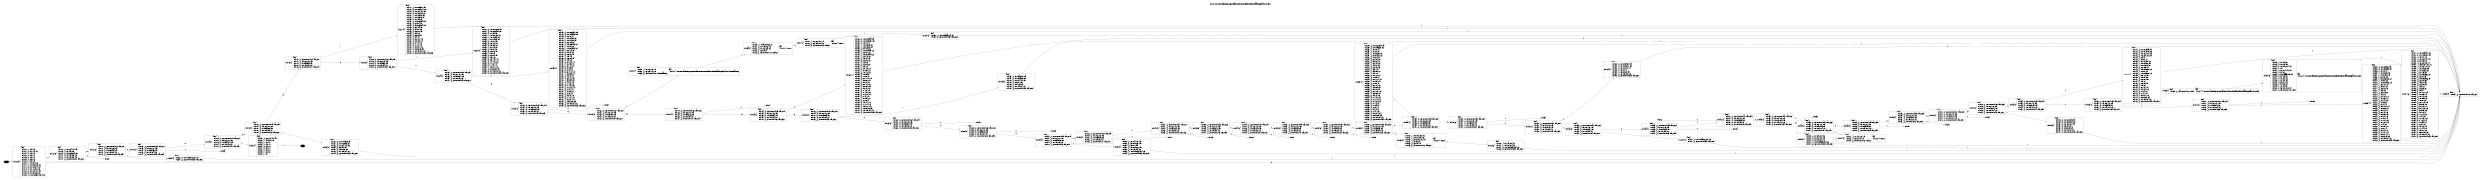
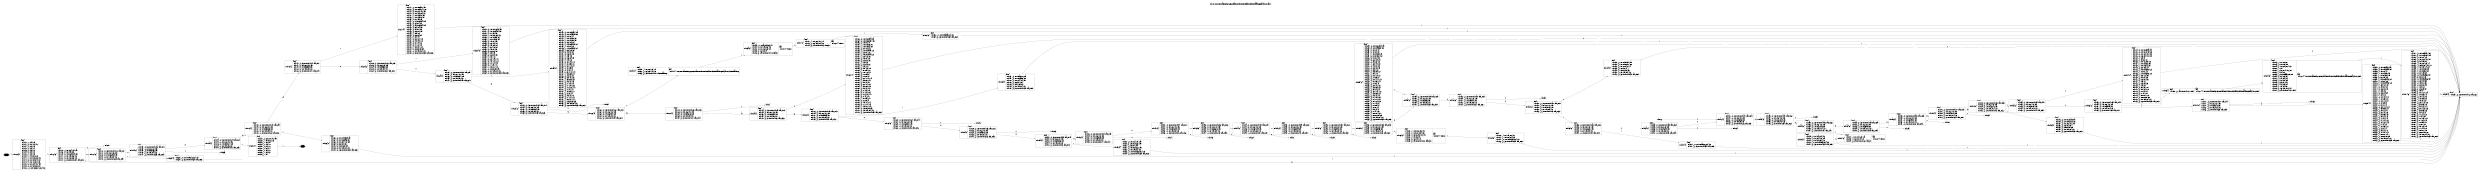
edge "0x4025bb [5]" -> "0x401730 [50]": now "0x4025bb [5]" -> "0x401762 [32]"
